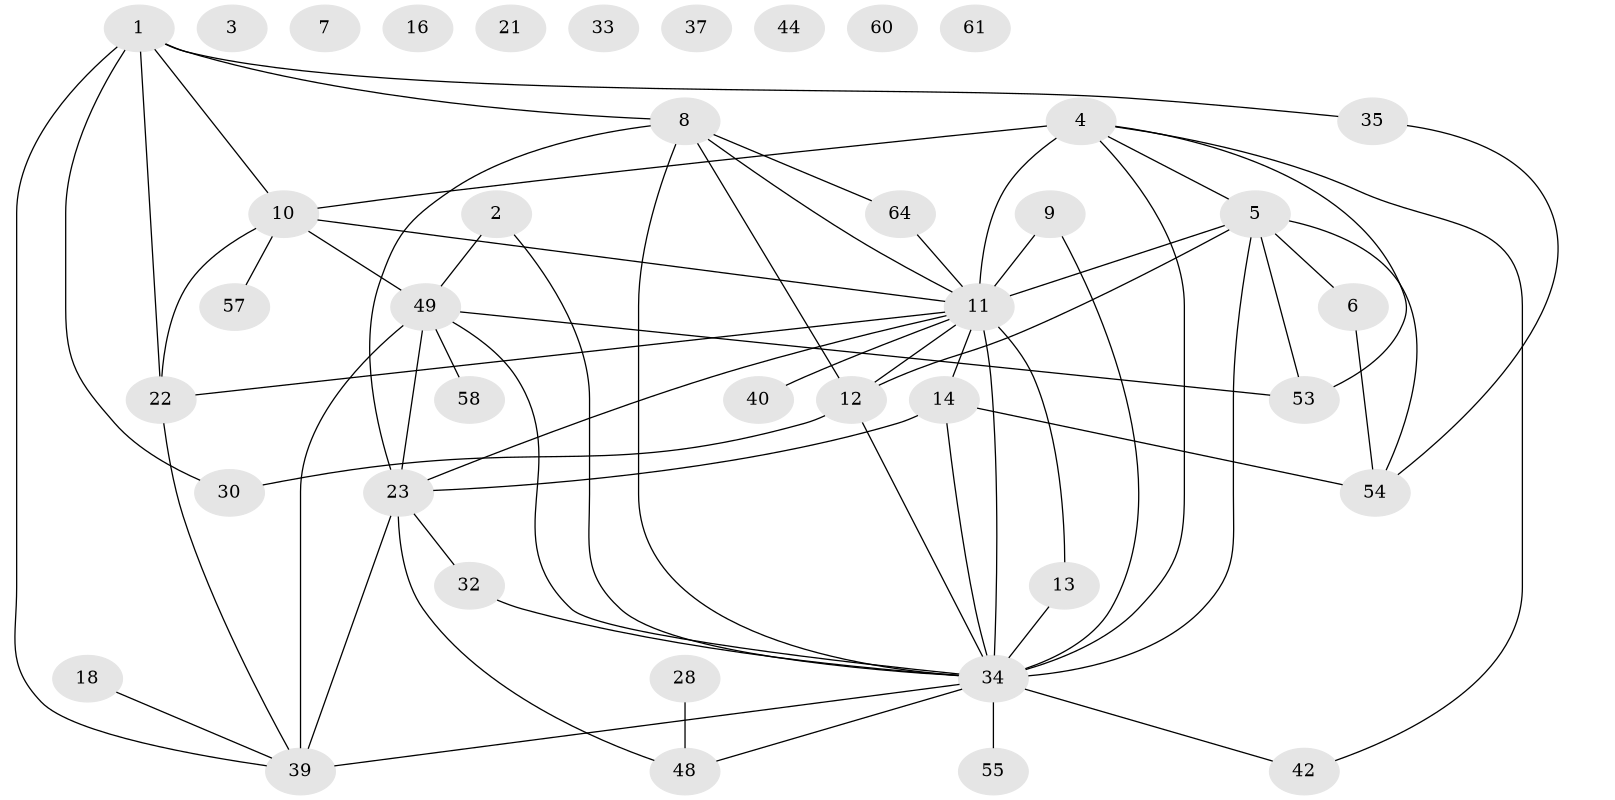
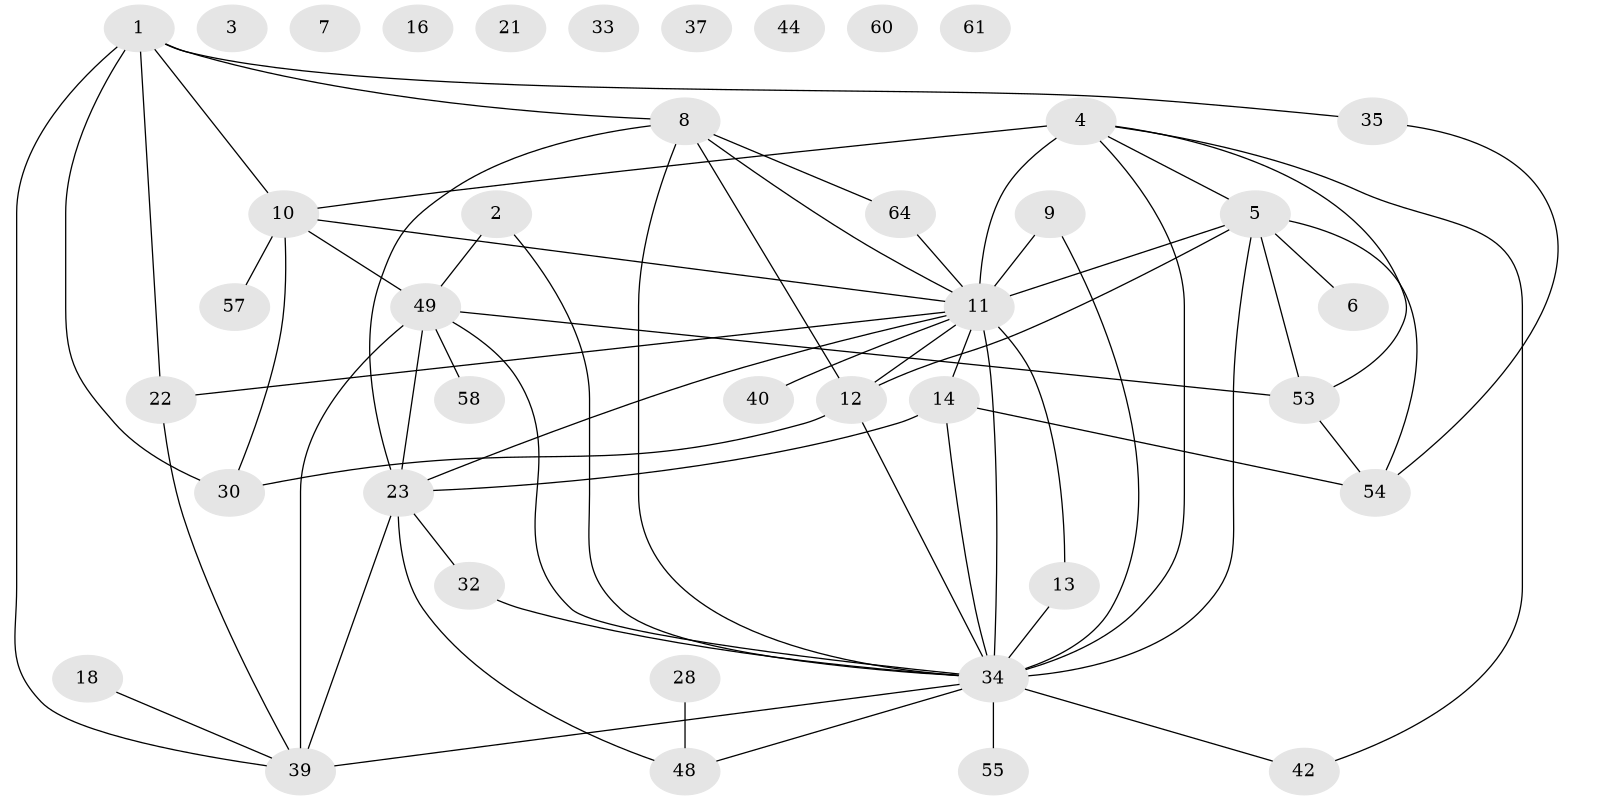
edge "10" -- "22": now "10" -- "30"
edge "6" -- "54": now "53" -- "54"
